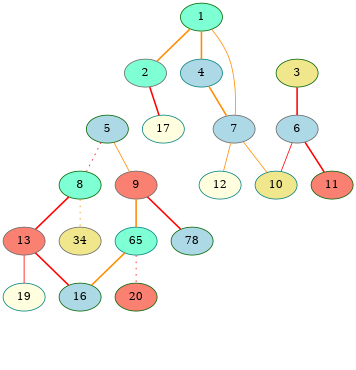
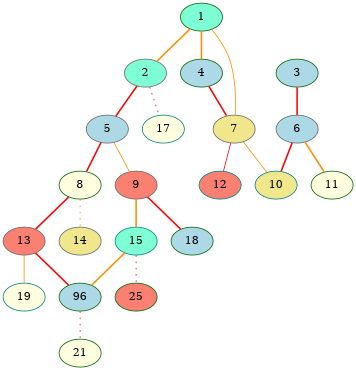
node "4": color teal -> darkgreen
node "3": fillcolor khaki -> lightblue
edge "2" -- "5": added
edge "2" -- "17": style bold -> dotted
edge "4" -- "7": color darkorange -> red
node "5": color darkgreen -> gray40
node "7": fillcolor lightblue -> khaki
edge "5" -- "8": style dotted -> bold
edge "7" -- "12": color darkorange -> red
edge "6" -- "10": style solid -> bold
edge "6" -- "11": color red -> darkorange
node "8": fillcolor aquamarine -> lightyellow
node "12": fillcolor lightyellow -> salmon
node "11": fillcolor salmon -> lightyellow
node "34": label "34" -> "14"
node "65": label "65" -> "15"
node "78": label "78" -> "18"
edge "13" -- "19": color red -> darkorange
node "16": label "16" -> "96"
node "20": label "20" -> "25"
node "21": added
